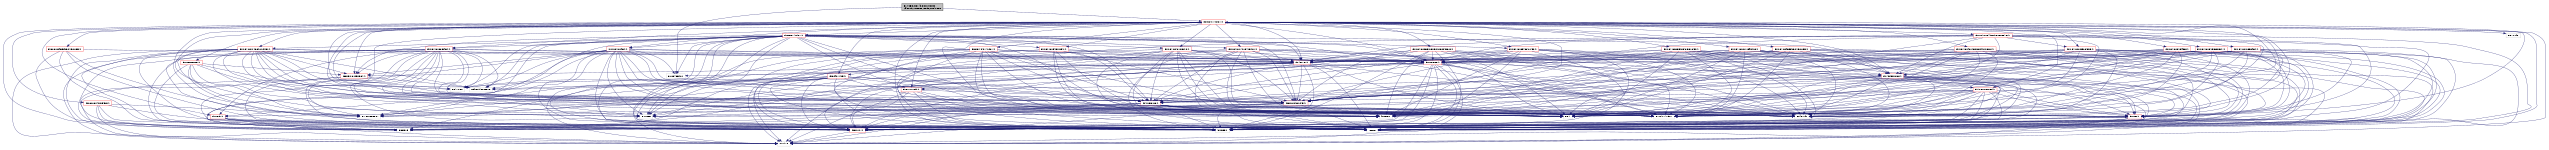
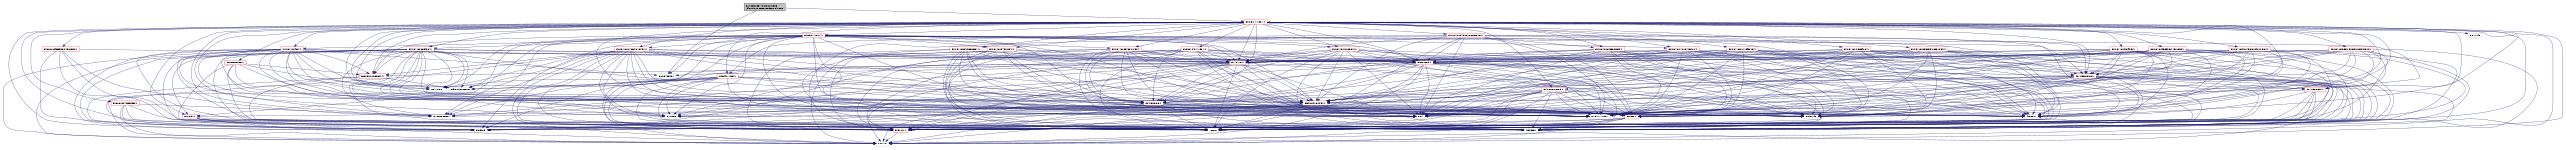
edge "d_makro_osteoclasts.h" -> "d_viewer.h": added
node "d_enum_obj.h": label "d_enum_obj.h" -> "d_visdat_obj.h"
edge "d_stat_tester.h" -> "QMessageBox": now "d_stat_tester.h" -> "QPixmap"
